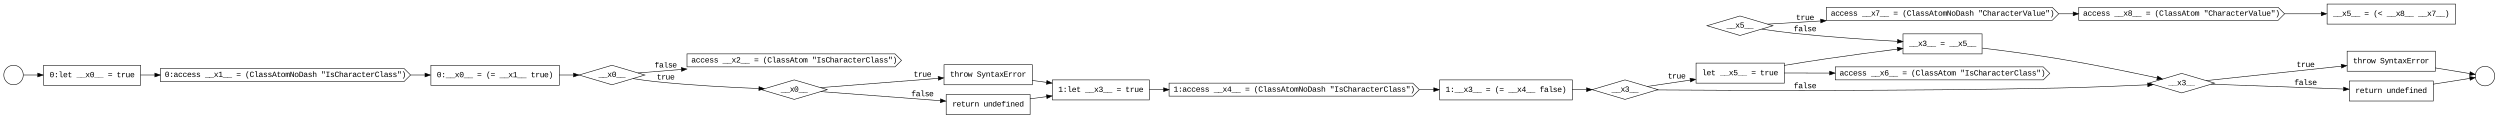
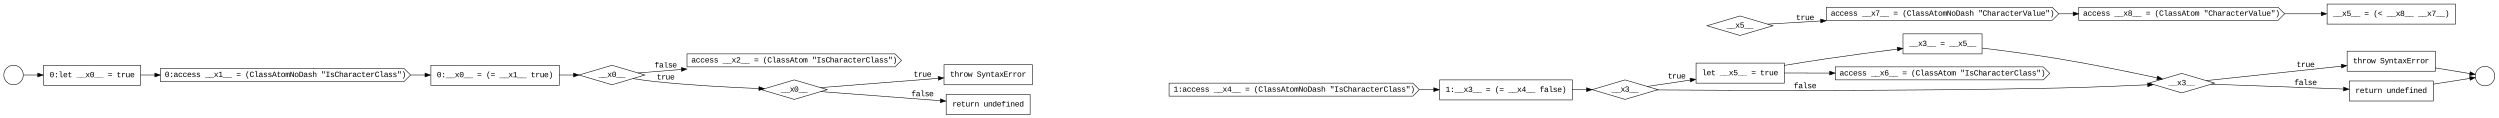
edge "__x5__" -> "__x3__ = __x5__": removed, label "false"
node "1:let __x3__ = true": removed
